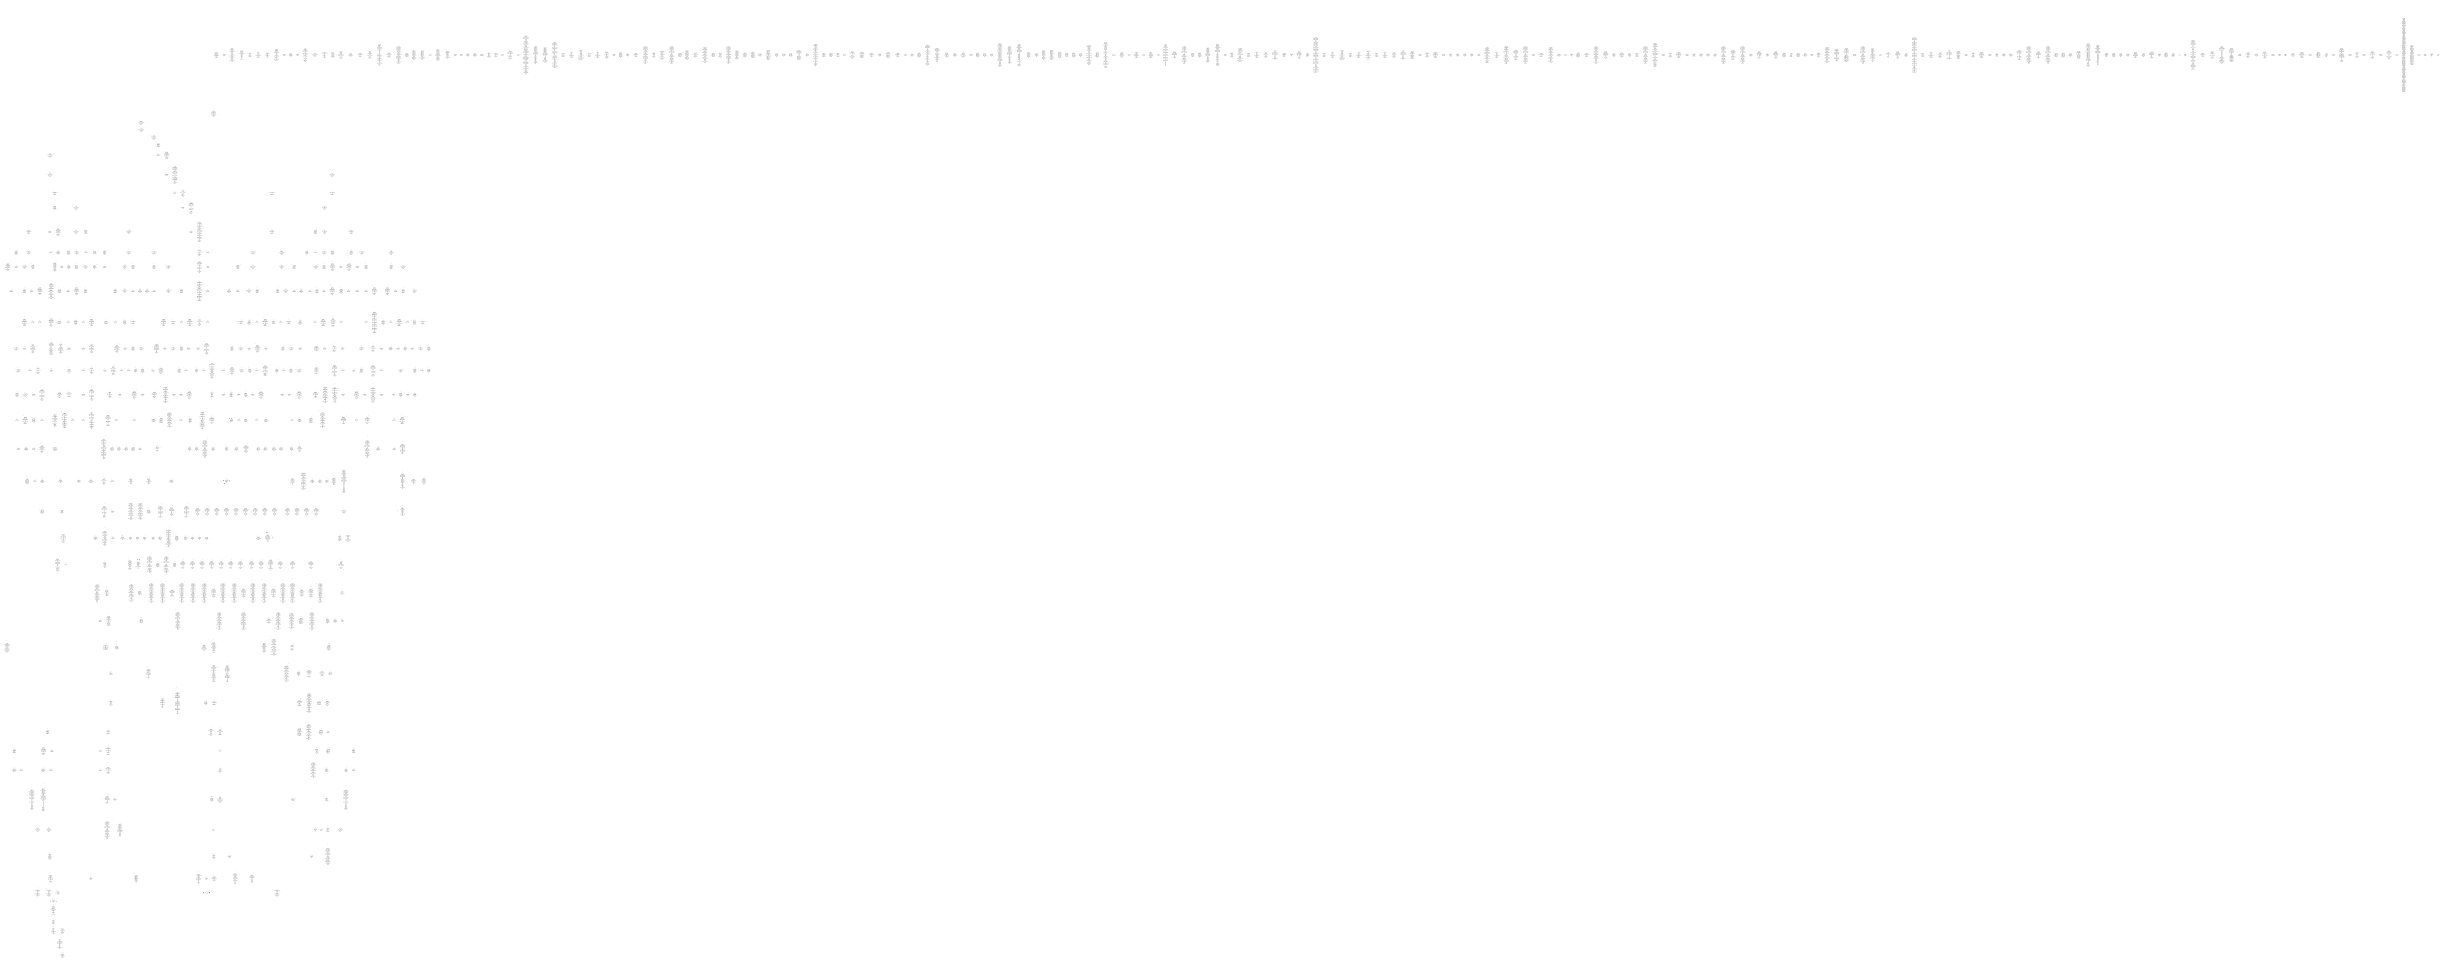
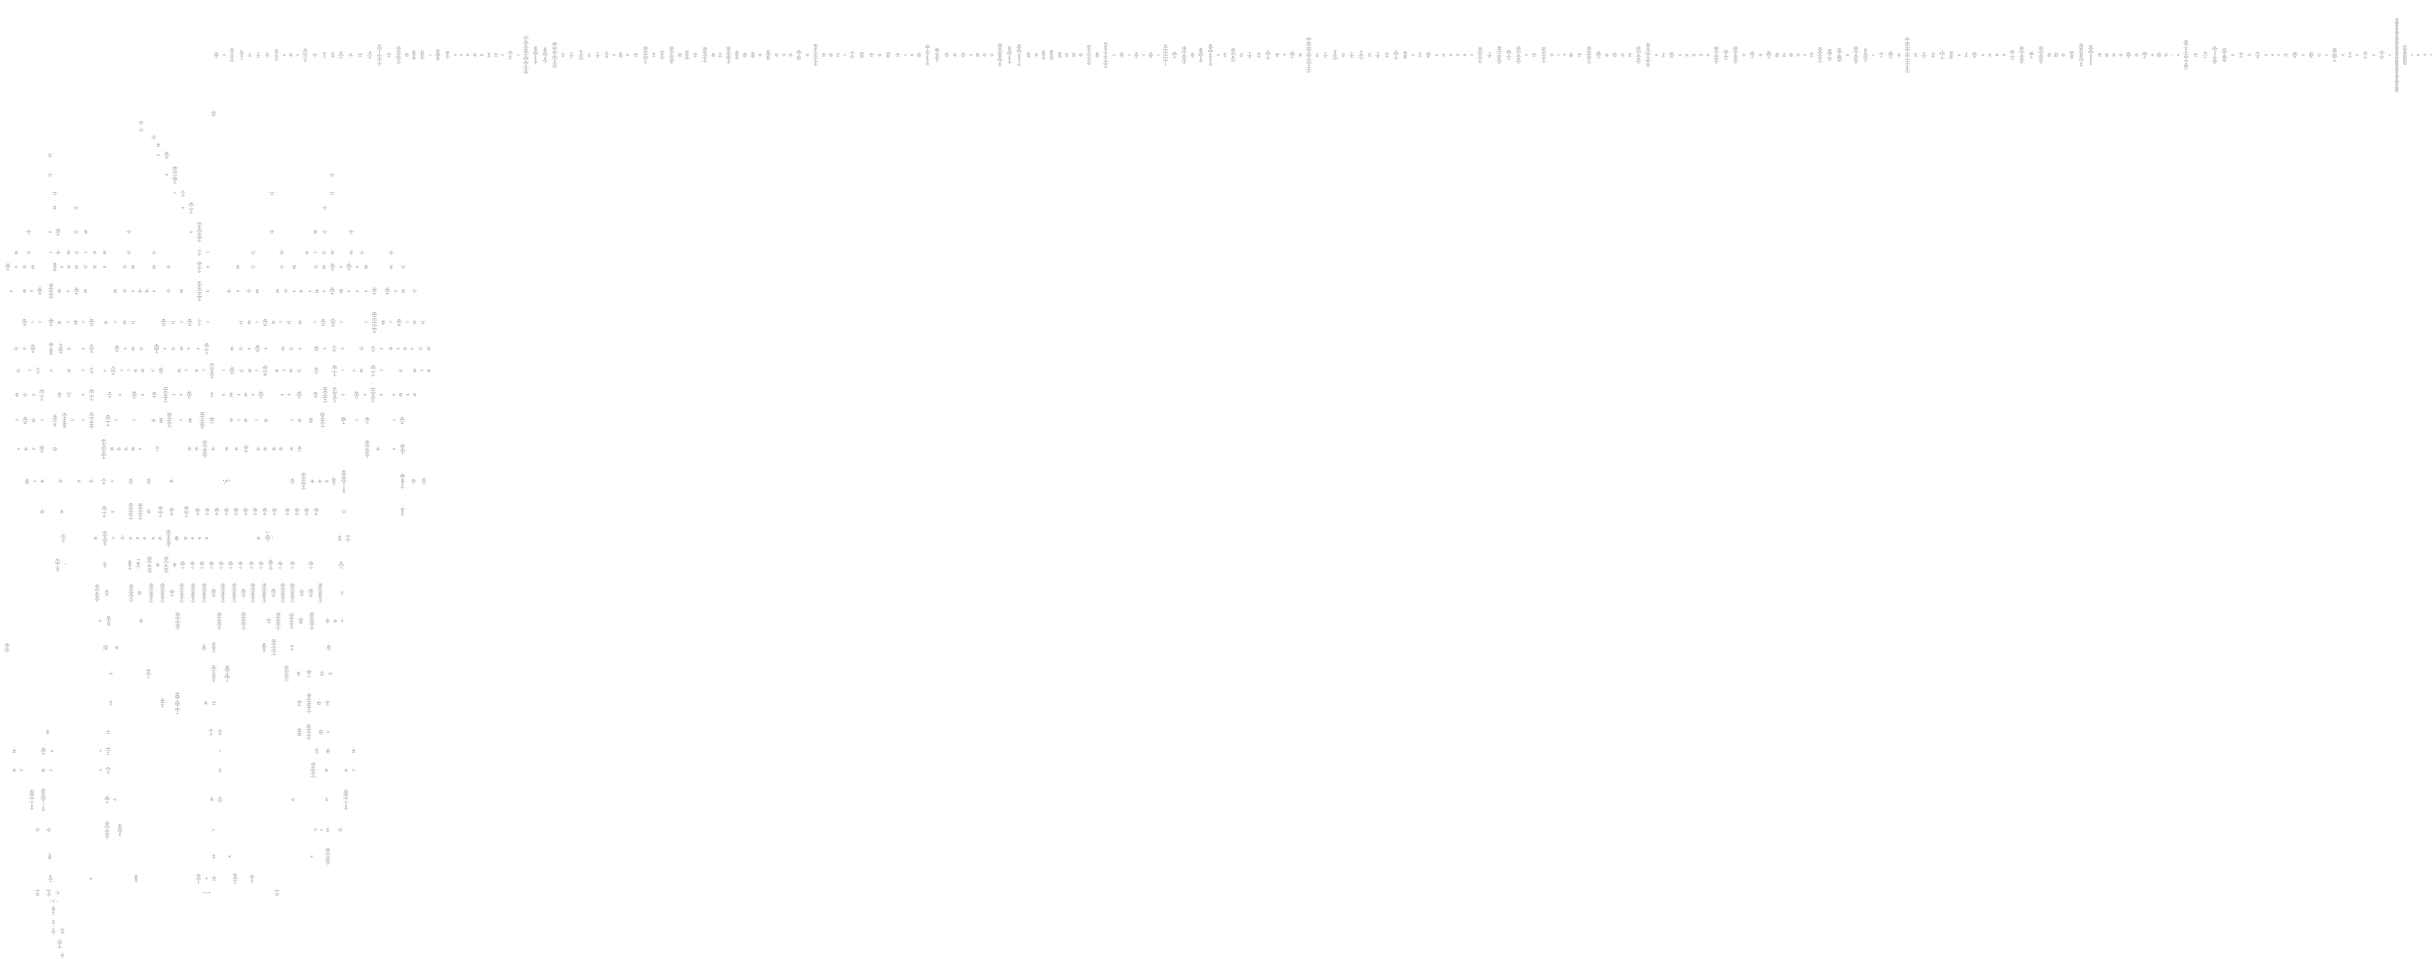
node "# 0x2f39 JUMPDEST PUSHX Data PUSHX Data PUSHX Data JUMP": removed
